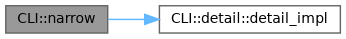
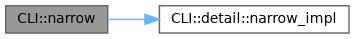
node "CLI::detail::detail_impl": label "CLI::detail::detail_impl" -> "CLI::detail::narrow_impl"
